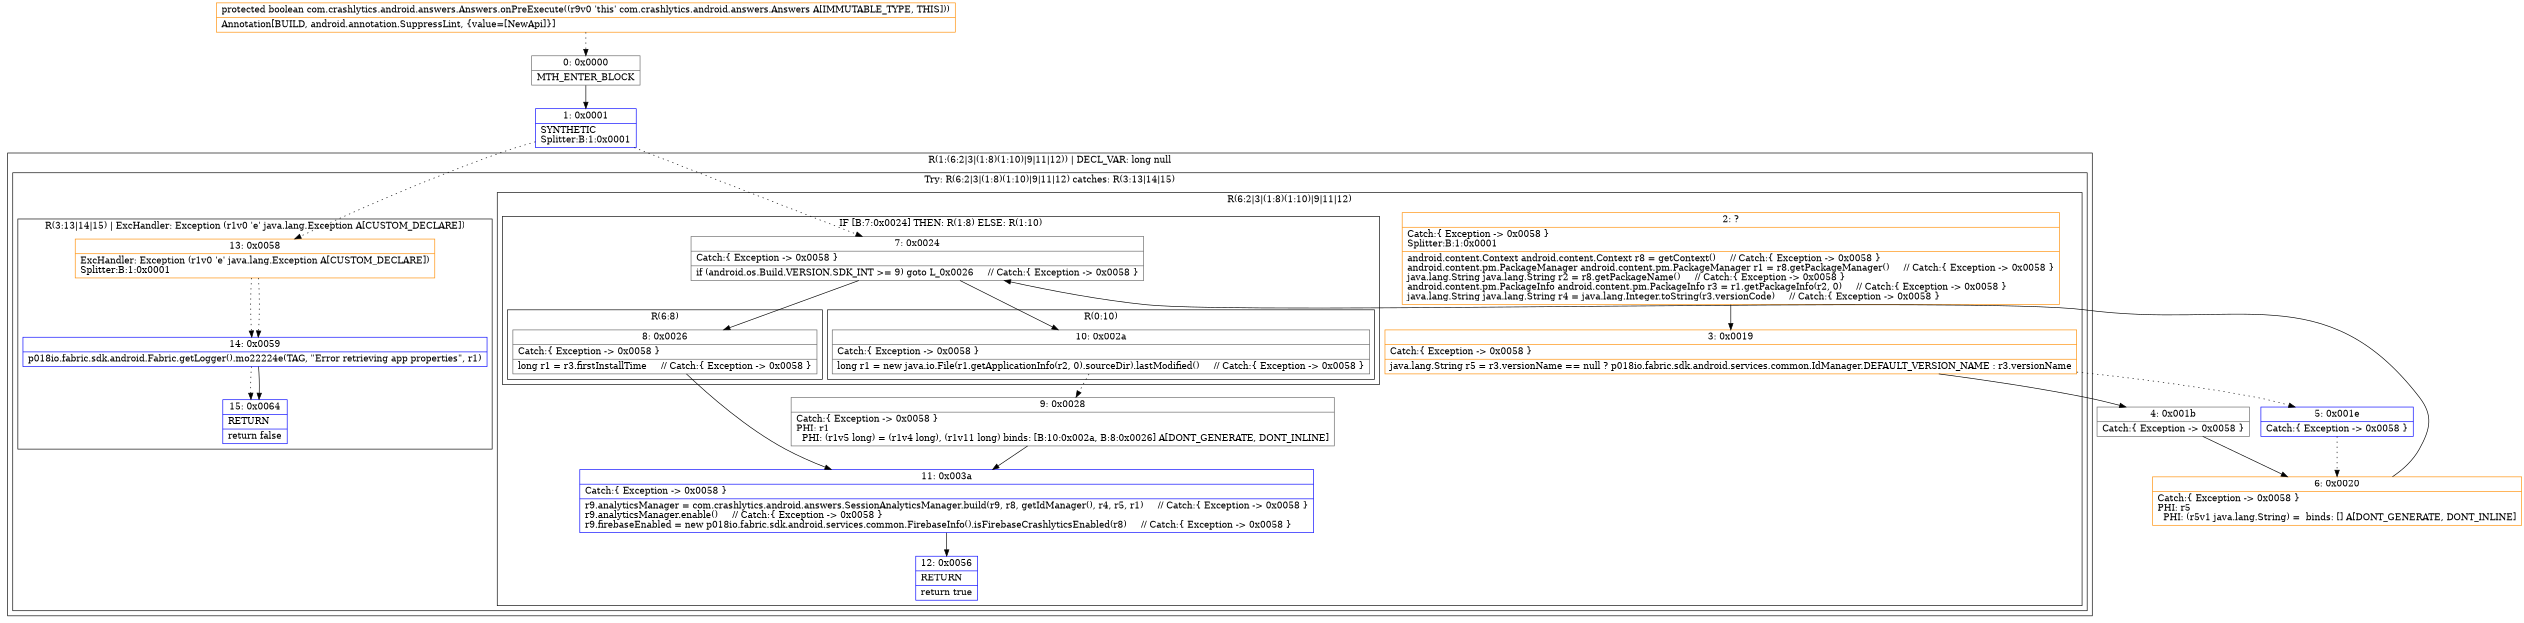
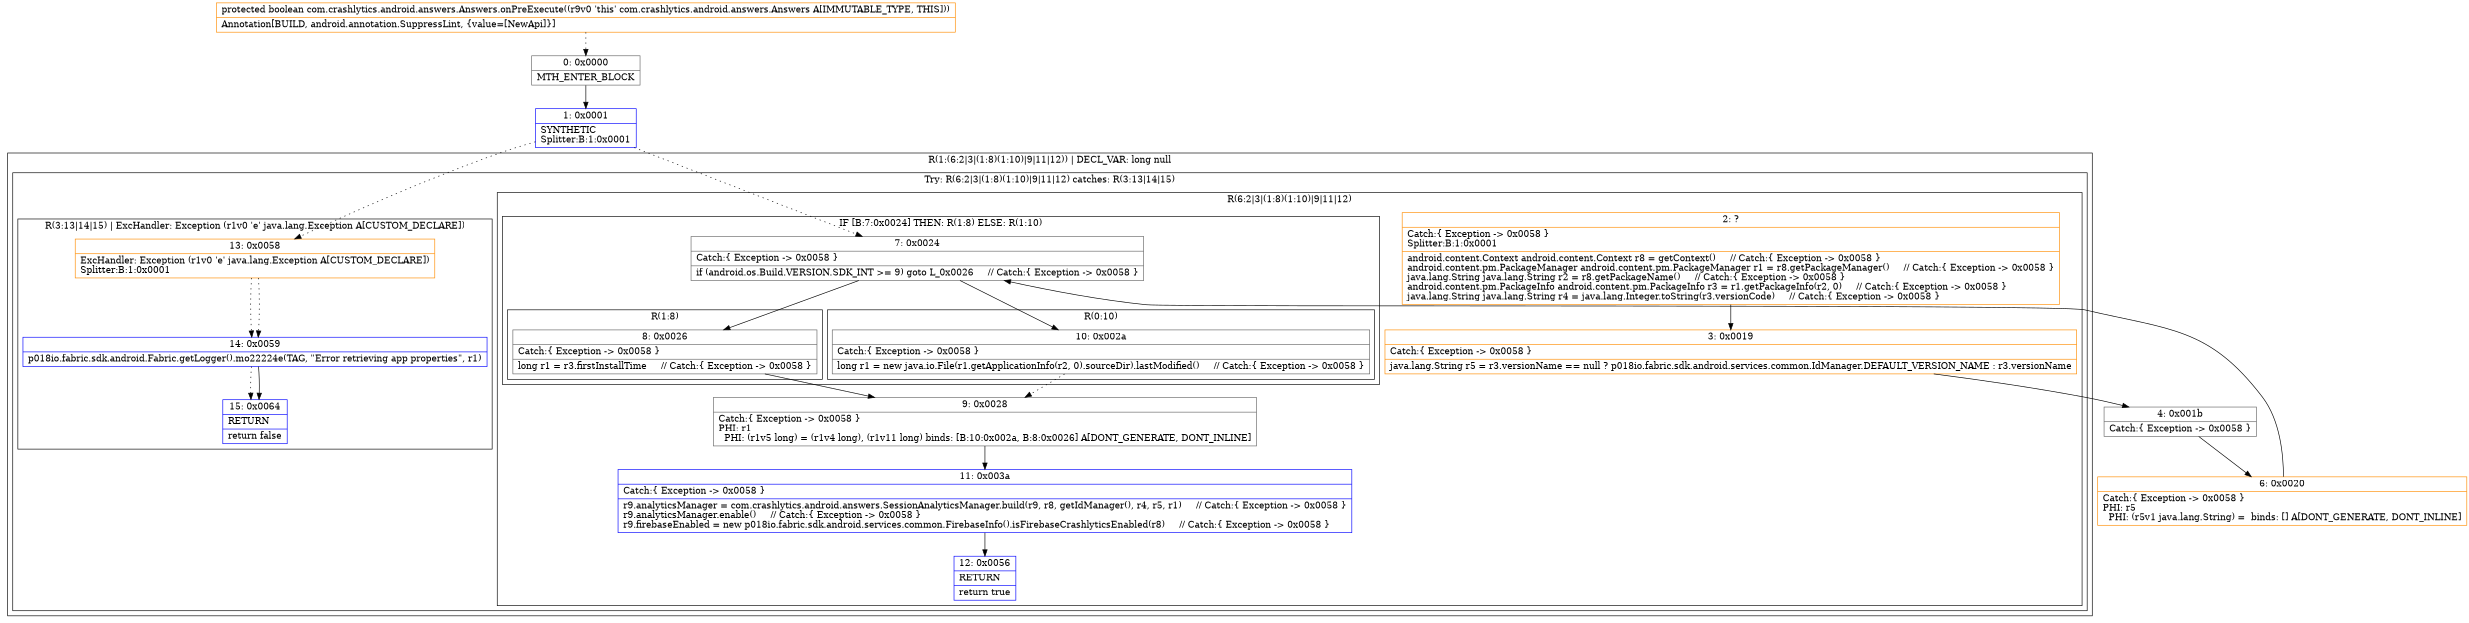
cluster "R(6:8)": label "R(6:8)" -> "R(1:8)"
node "5: 0x001e": removed
edge "8: 0x0026" -> "11: 0x003a": now "8: 0x0026" -> "9: 0x0028"
